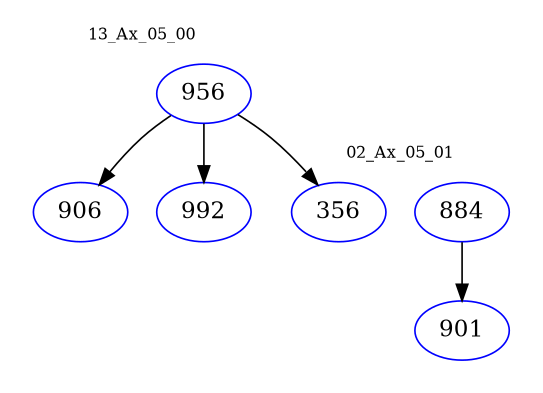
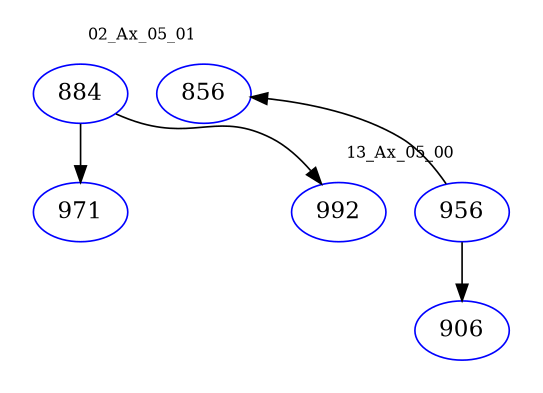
edge "956" -> "992": now "884" -> "992"
node "356": label "356" -> "856"
node "901": label "901" -> "971"
